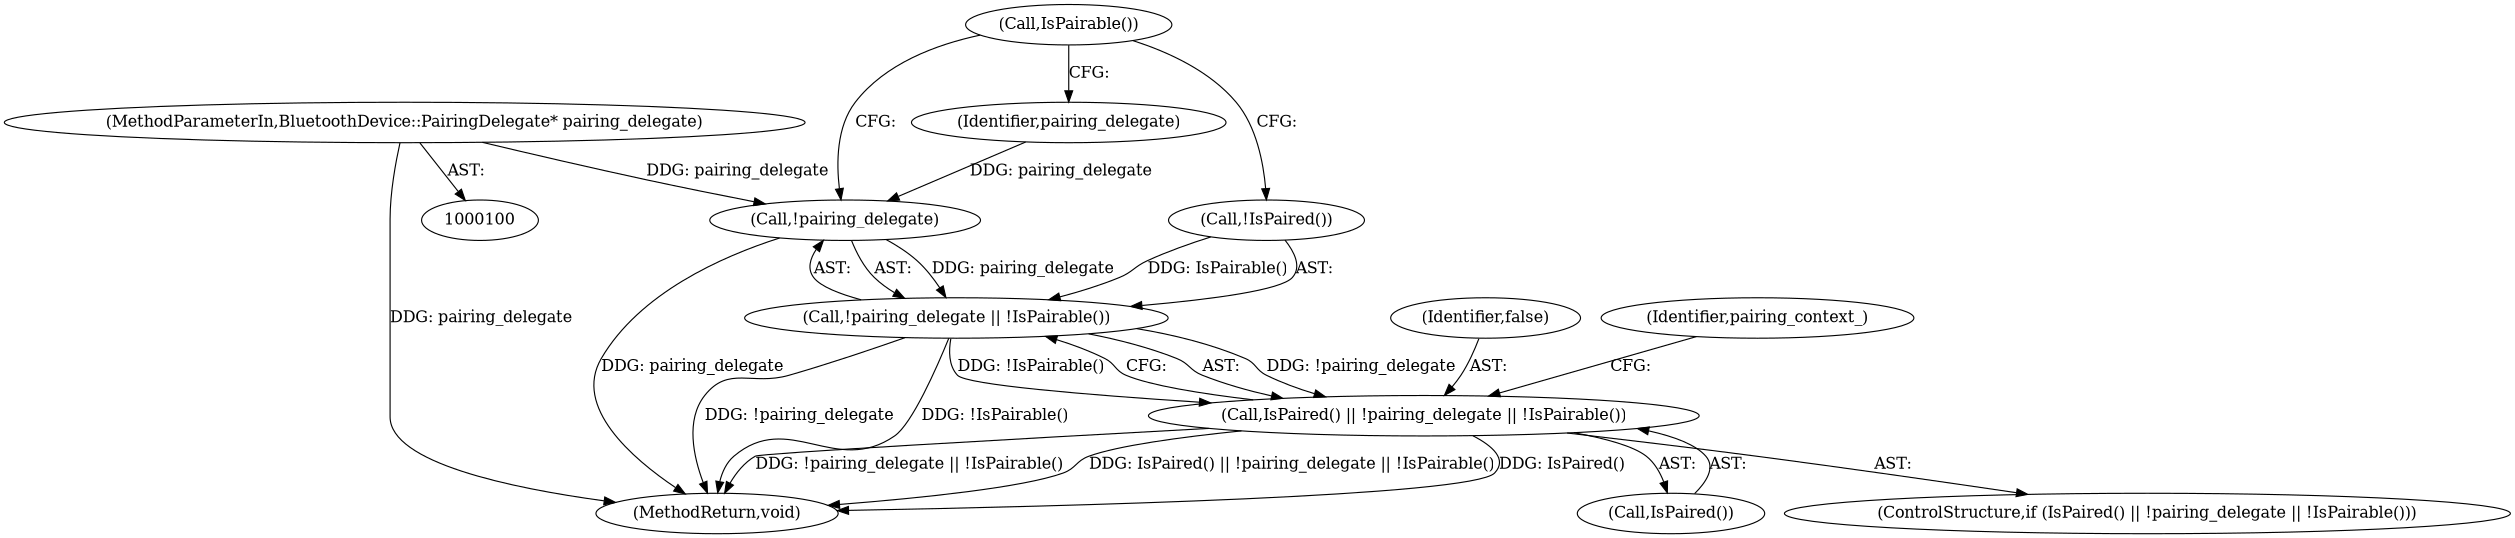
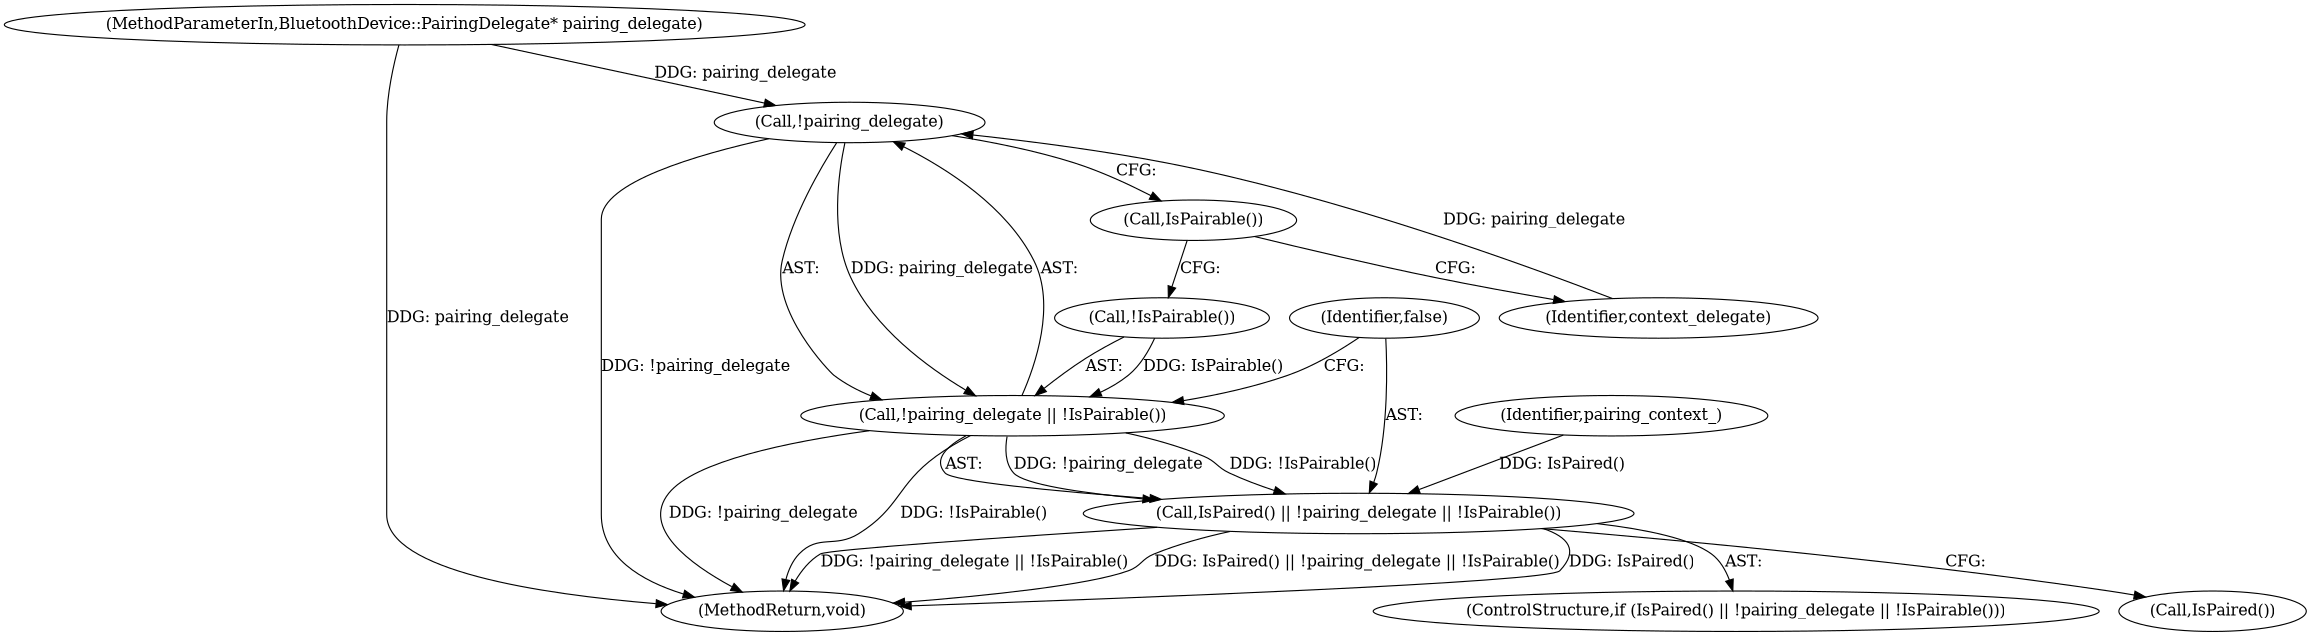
edge "(Call,IsPairable())" -> "(Call,!pairing_delegate)": reversed
node "(Identifier,pairing_delegate)": label "(Identifier,pairing_delegate)" -> "(Identifier,context_delegate)"
node "1000100": removed
node "(Call,!IsPaired())": label "(Call,!IsPaired())" -> "(Call,!IsPairable())"
edge "(Call,!pairing_delegate)" -> "(MethodReturn,void)": label "DDG: pairing_delegate" -> "DDG: !pairing_delegate"
edge "(Identifier,pairing_context_)" -> "(Call,IsPaired() || !pairing_delegate || !IsPairable())": label "CFG: " -> "DDG: IsPaired()"
edge "(Call,IsPaired() || !pairing_delegate || !IsPairable())" -> "(Call,!pairing_delegate || !IsPairable())": now "(Identifier,false)" -> "(Call,!pairing_delegate || !IsPairable())"
edge "(Call,IsPaired())" -> "(Call,IsPaired() || !pairing_delegate || !IsPairable())": removed, label "AST:"
edge "(Call,IsPaired() || !pairing_delegate || !IsPairable())" -> "(Call,IsPaired())": label "AST: " -> "CFG: "
